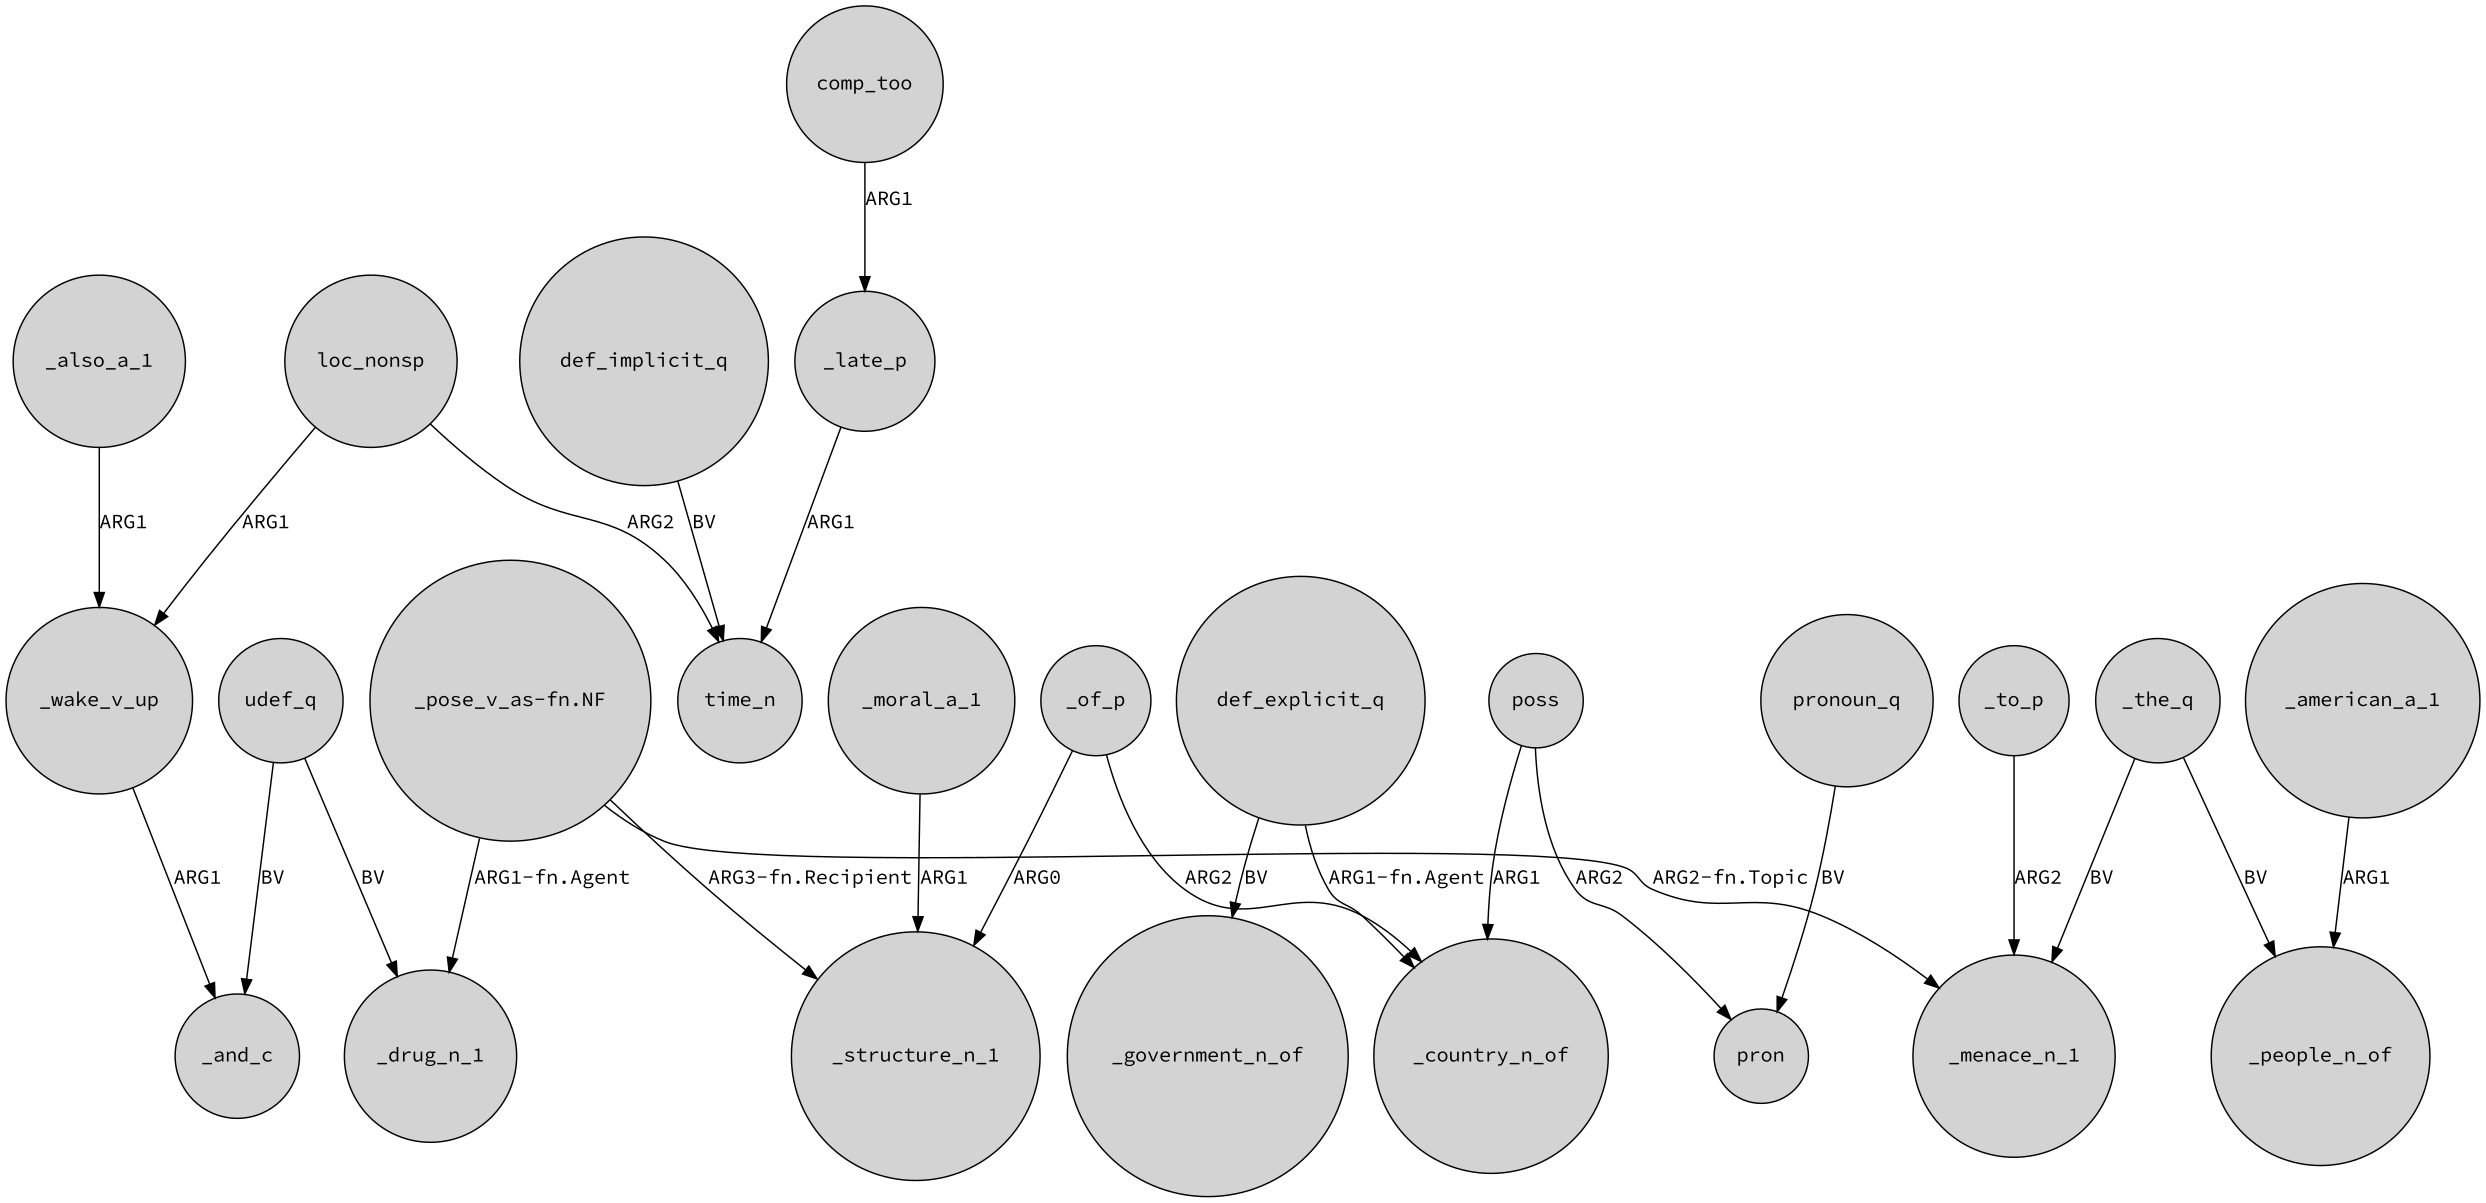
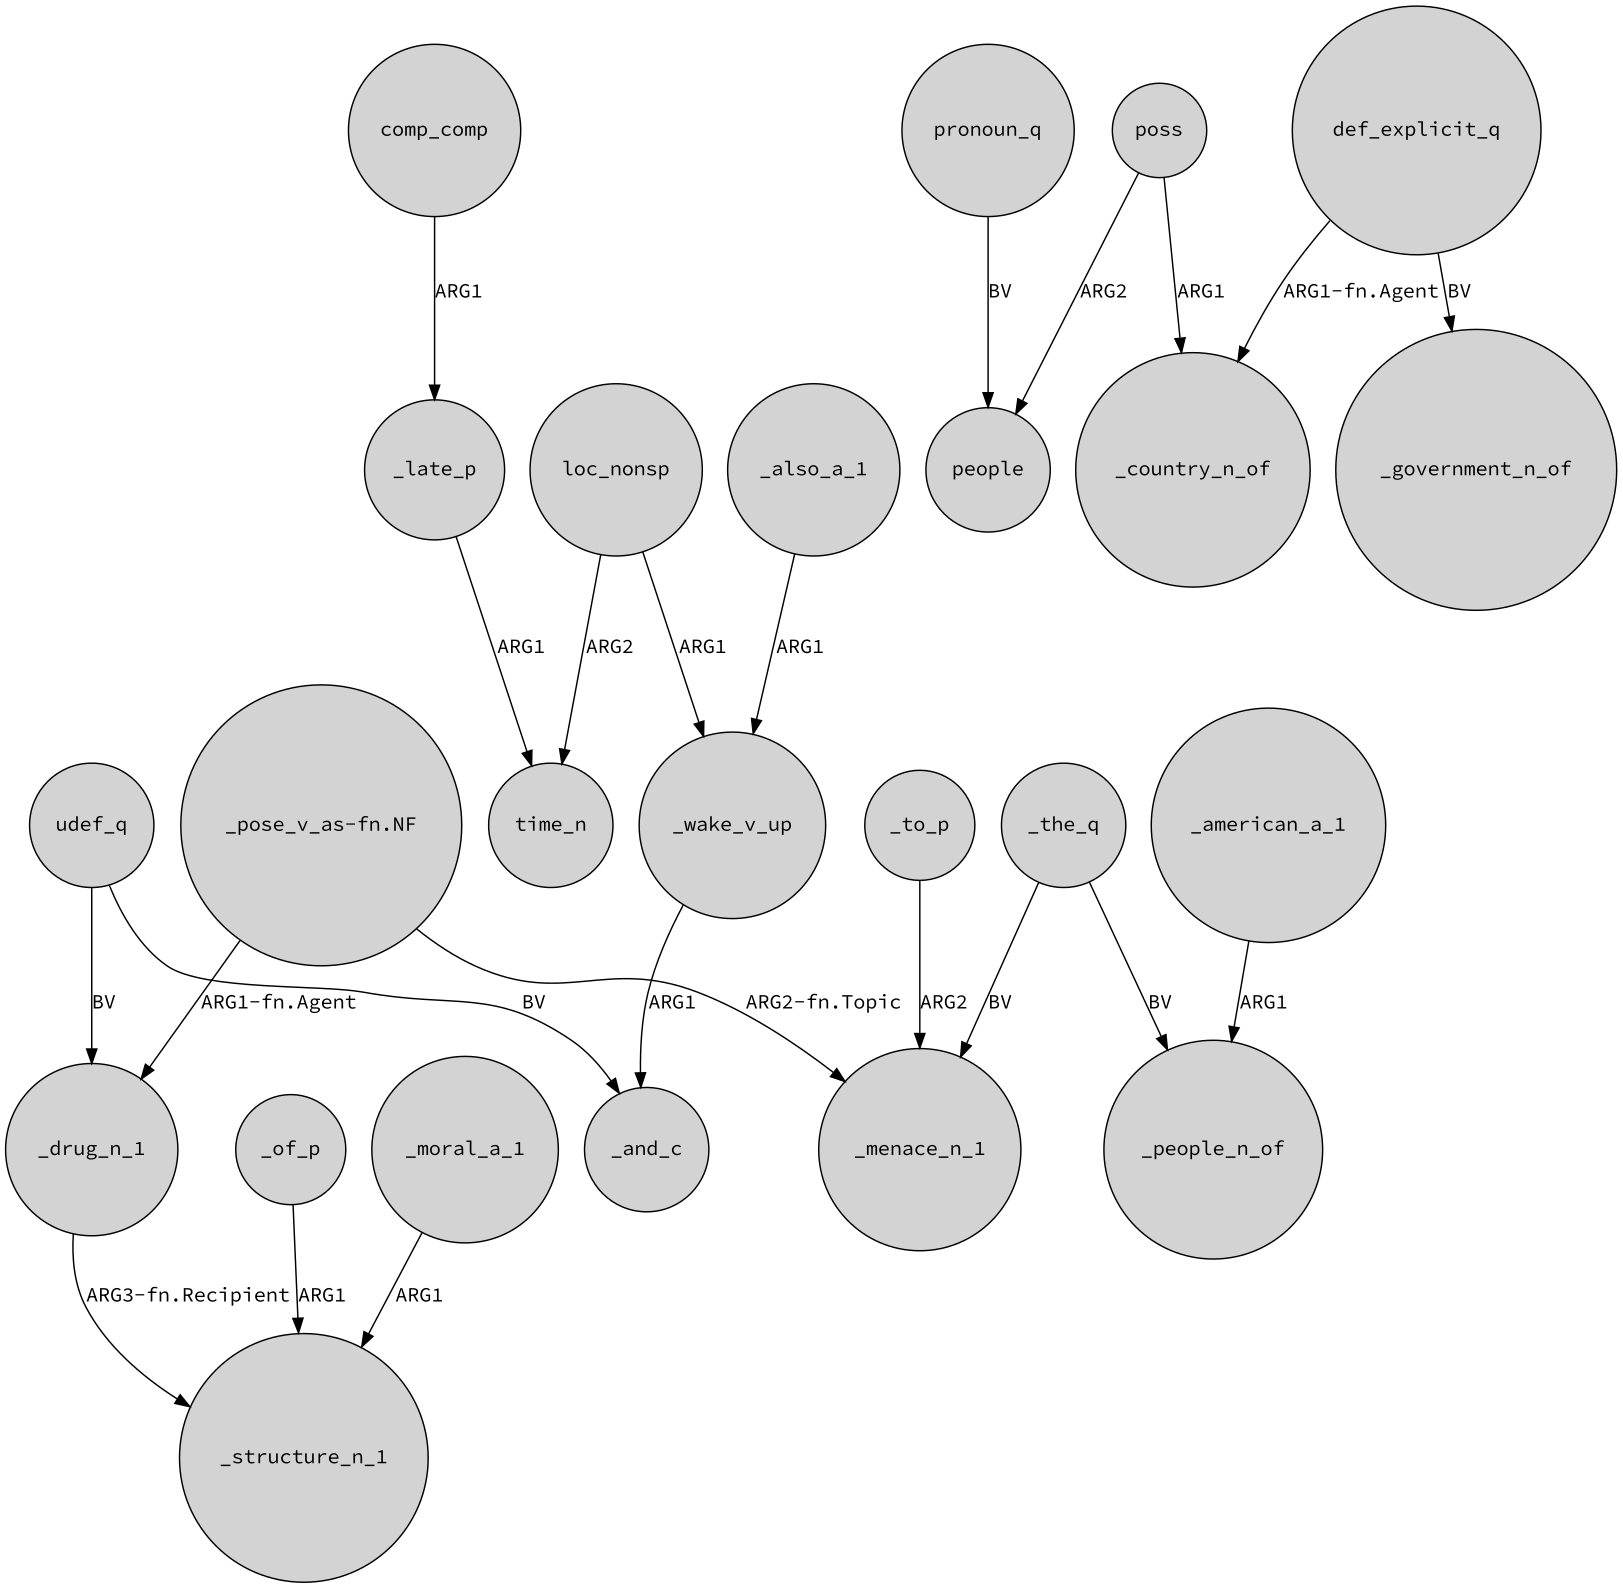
node "comp_too": label "comp_too" -> "comp_comp"
node "def_implicit_q": removed
edge "_of_p" -> "_structure_n_1": label "ARG0" -> "ARG1"
edge "_pose_v_as-fn.NF" -> "_structure_n_1": now "_drug_n_1" -> "_structure_n_1"
edge "_of_p" -> "_country_n_of": removed, label "ARG2"
node "pron": label "pron" -> "people"
